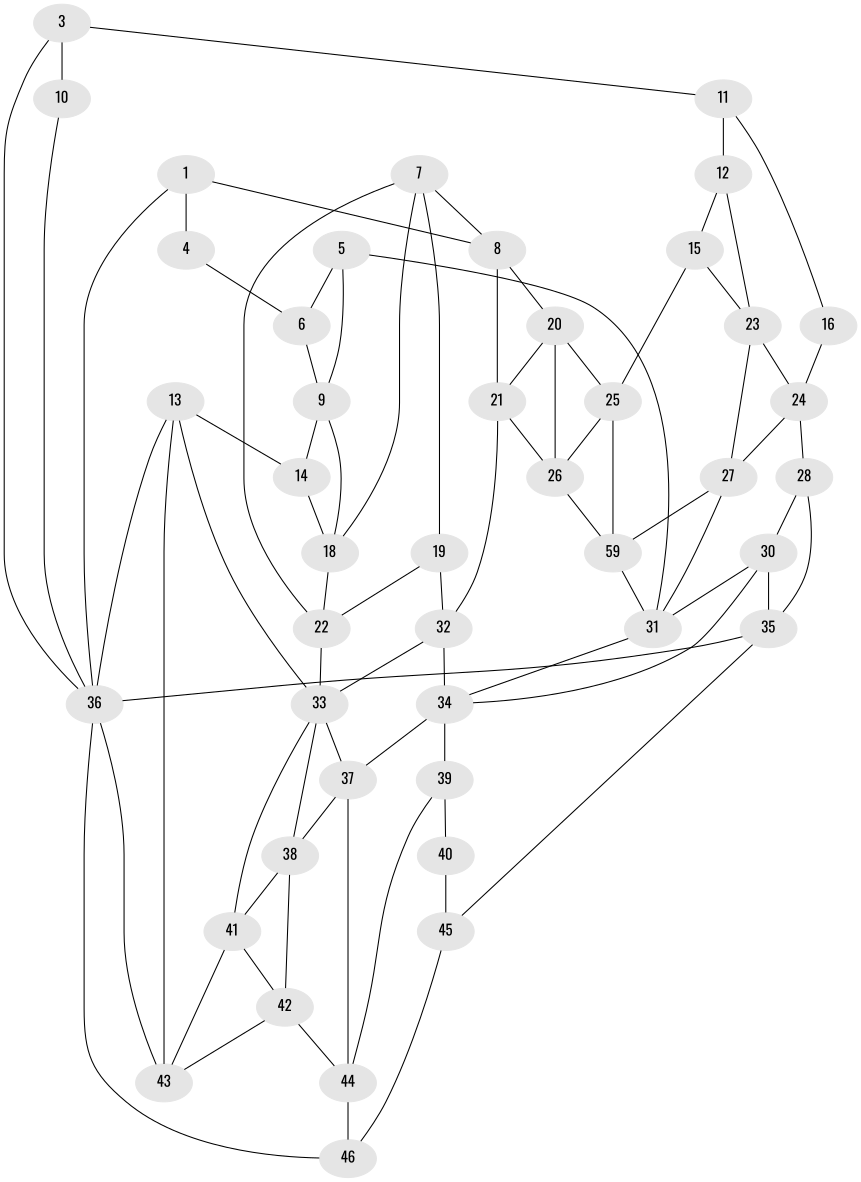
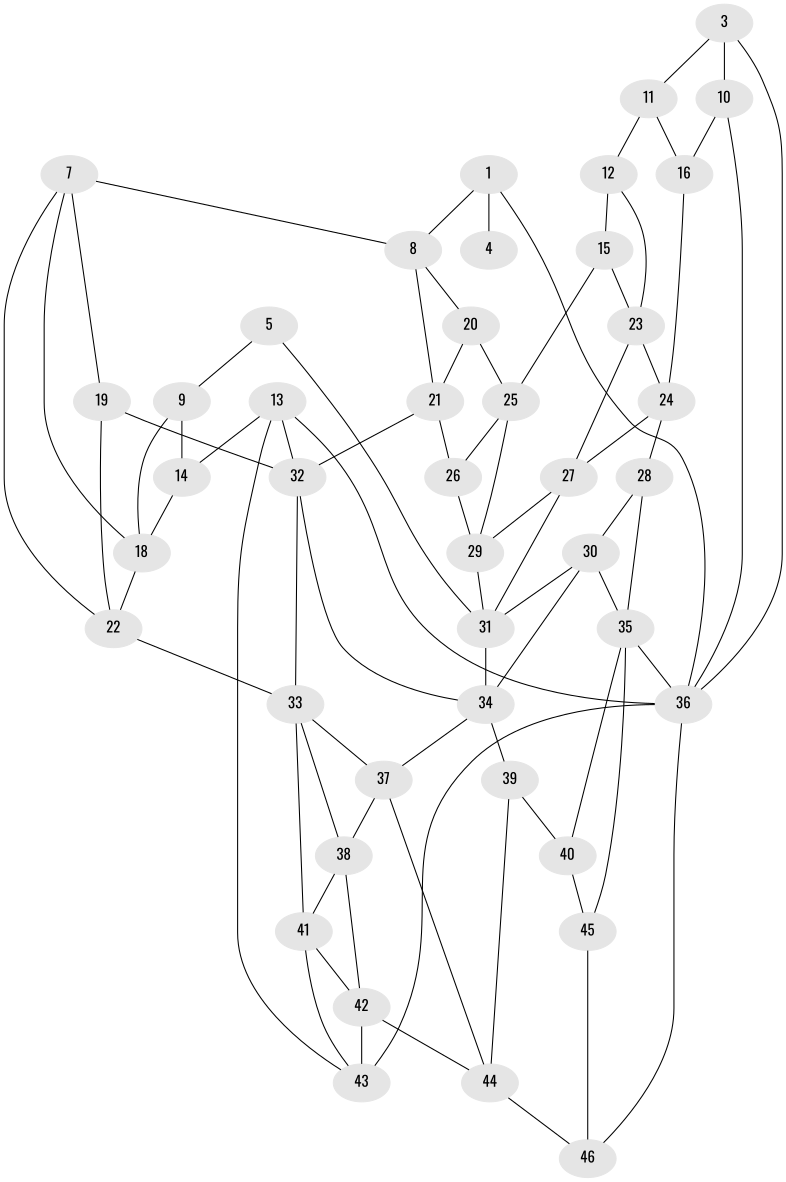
edge "10" -- "16": added
node "6": removed
edge "20" -- "26": removed
node "59": label "59" -> "29"
edge "13" -- "33": now "13" -- "32"
edge "35" -- "40": added
